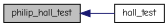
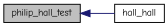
node "hall_test": label "hall_test" -> "hall_hall"
